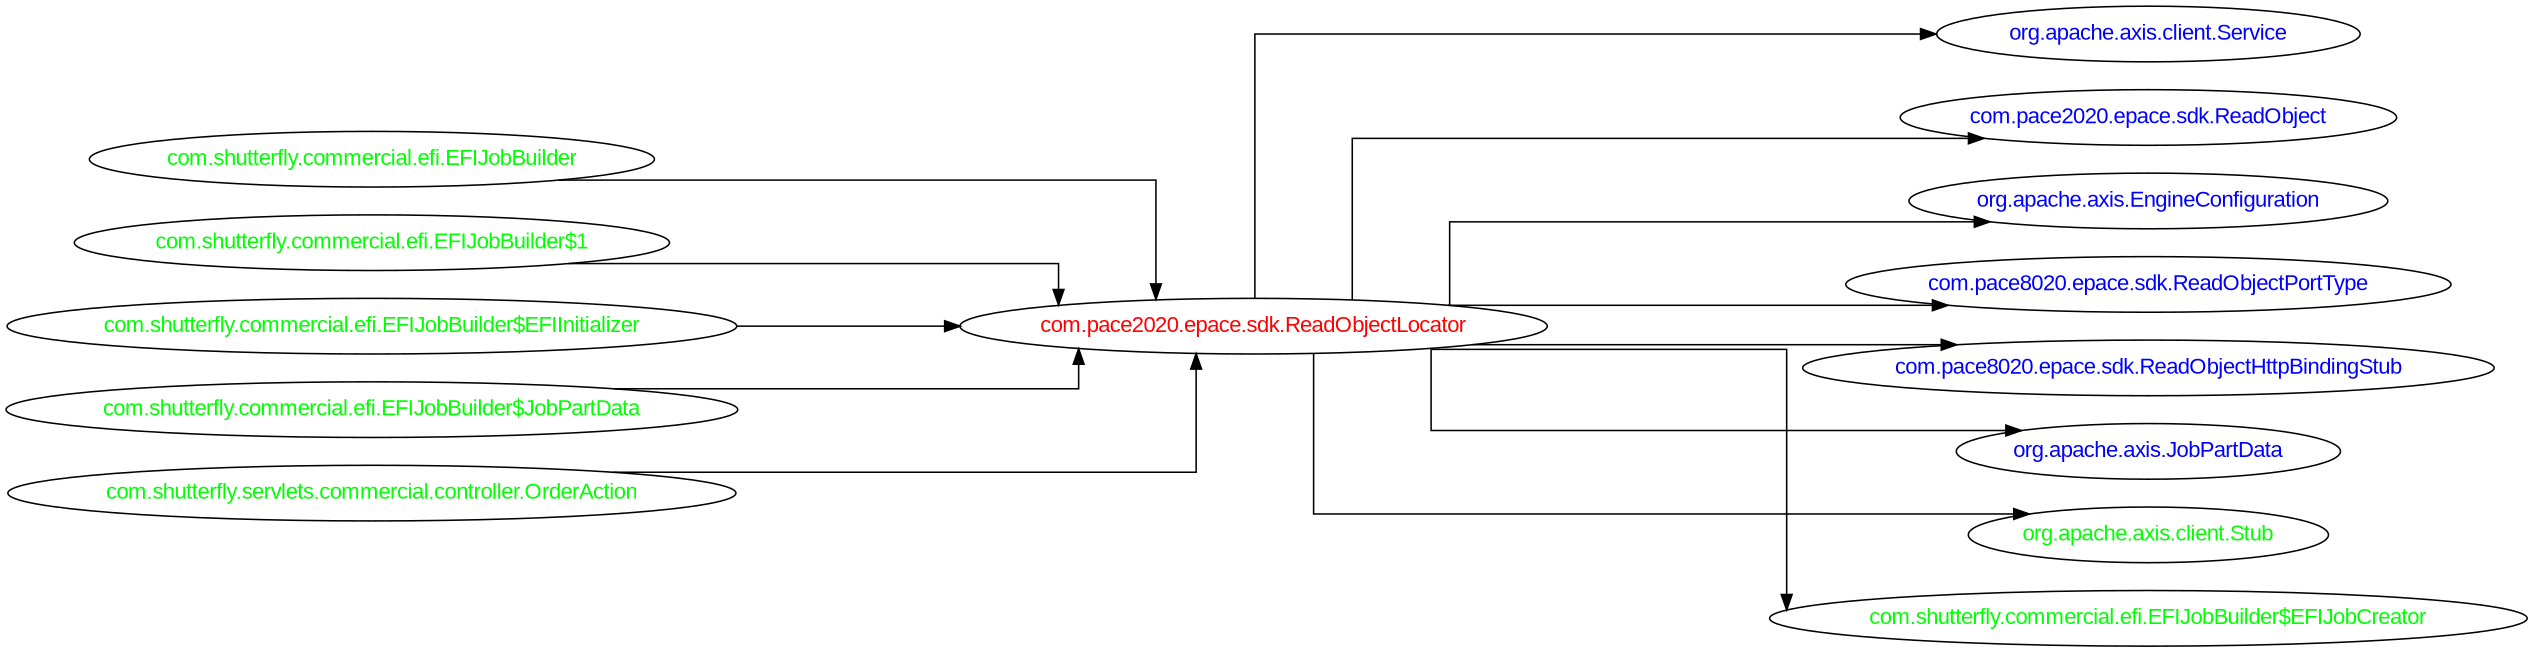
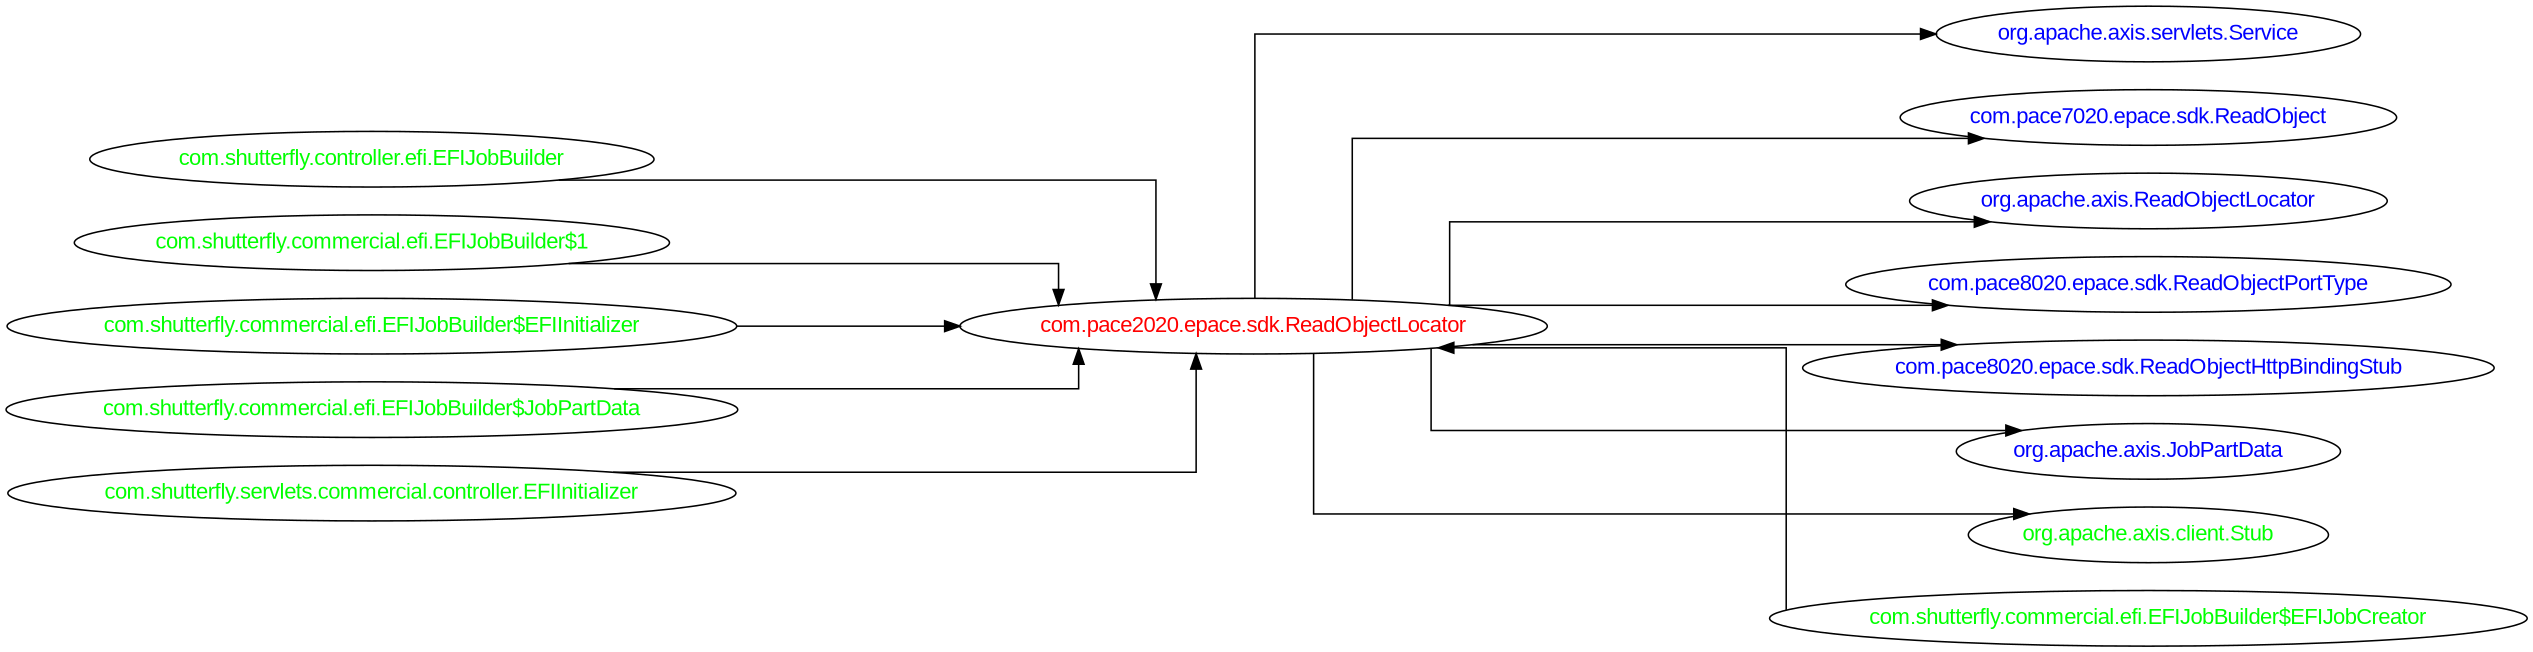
node "org.apache.axis.client.Service": label "org.apache.axis.client.Service" -> "org.apache.axis.servlets.Service"
node "com.pace2020.epace.sdk.ReadObject": label "com.pace2020.epace.sdk.ReadObject" -> "com.pace7020.epace.sdk.ReadObject"
node "com.shutterfly.commercial.efi.EFIJobBuilder": label "com.shutterfly.commercial.efi.EFIJobBuilder" -> "com.shutterfly.controller.efi.EFIJobBuilder"
node "org.apache.axis.EngineConfiguration": label "org.apache.axis.EngineConfiguration" -> "org.apache.axis.ReadObjectLocator"
edge "com.pace2020.epace.sdk.ReadObjectLocator" -> "com.shutterfly.commercial.efi.EFIJobBuilder$EFIJobCreator": reversed
node "com.shutterfly.servlets.commercial.controller.OrderAction": label "com.shutterfly.servlets.commercial.controller.OrderAction" -> "com.shutterfly.servlets.commercial.controller.EFIInitializer"
